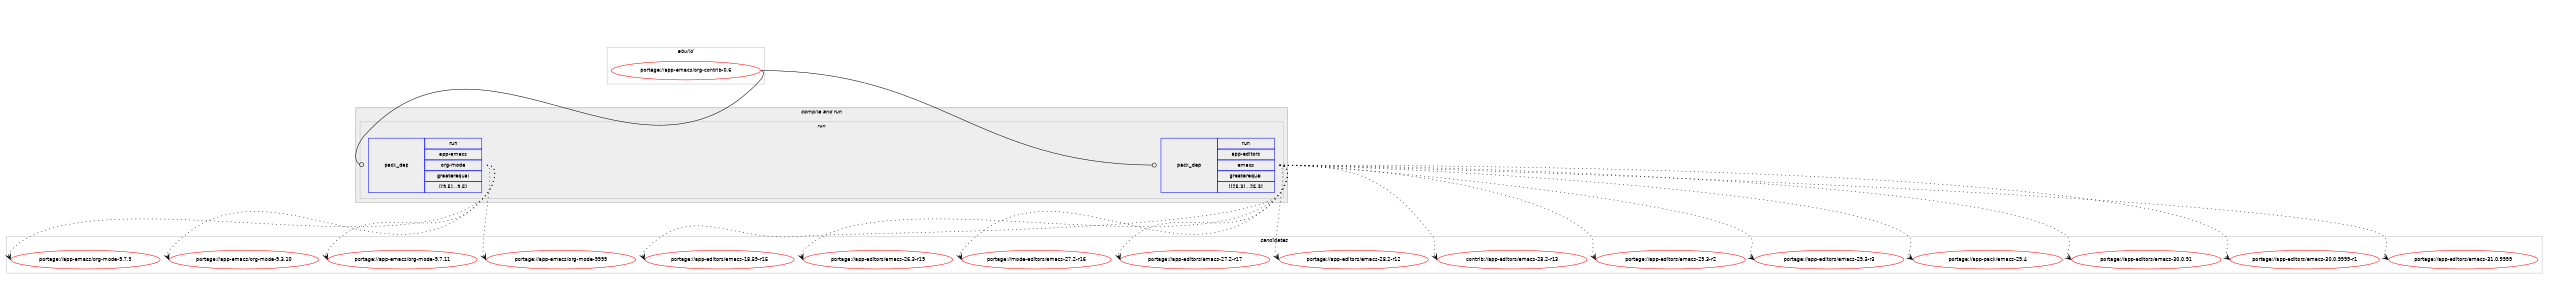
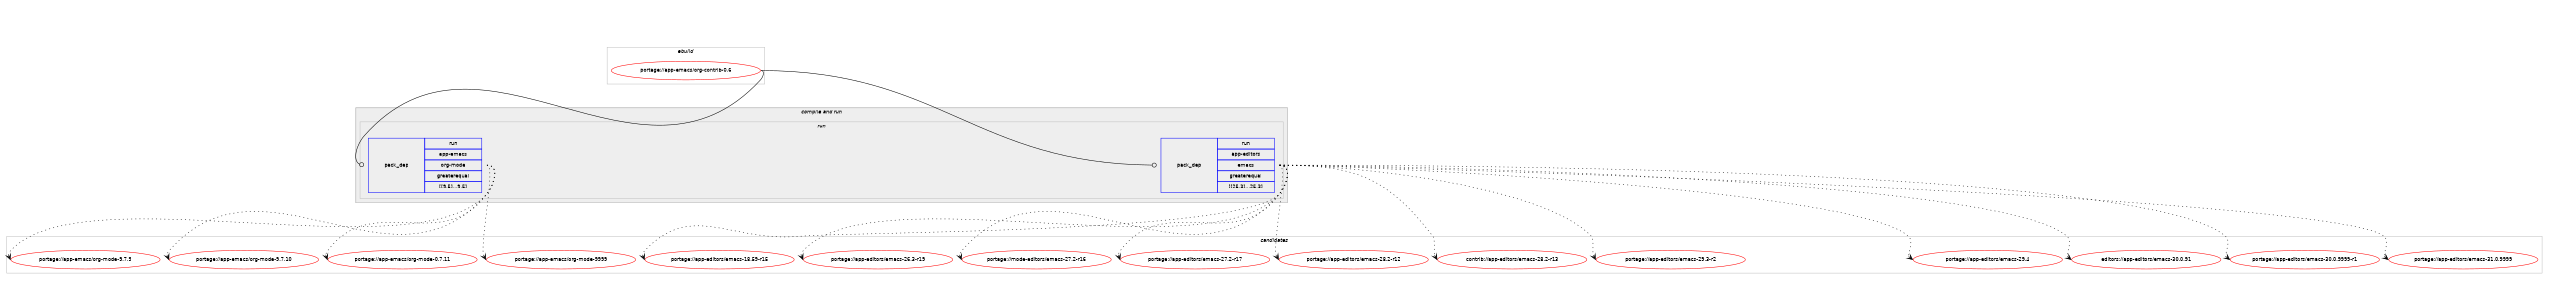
node "portage://app-emacs/org-mode-9.3.10": label "portage://app-emacs/org-mode-9.3.10" -> "portage://app-emacs/org-mode-9.7.10"
node "portage://app-emacs/org-mode-9.7.11": label "portage://app-emacs/org-mode-9.7.11" -> "portage://app-emacs/org-mode-0.7.11"
node "portage://app-editors/emacs-29.3-r3": removed
node "portage://app-pack/emacs-29.4": label "portage://app-pack/emacs-29.4" -> "portage://app-editors/emacs-29.4"
node "portage://app-editors/emacs-30.0.91": label "portage://app-editors/emacs-30.0.91" -> "editors://app-editors/emacs-30.0.91"
